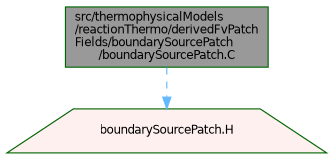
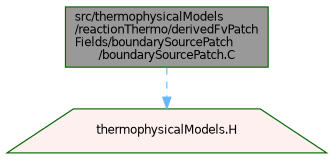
node "boundarySourcePatch.H": label "boundarySourcePatch.H" -> "thermophysicalModels.H"
